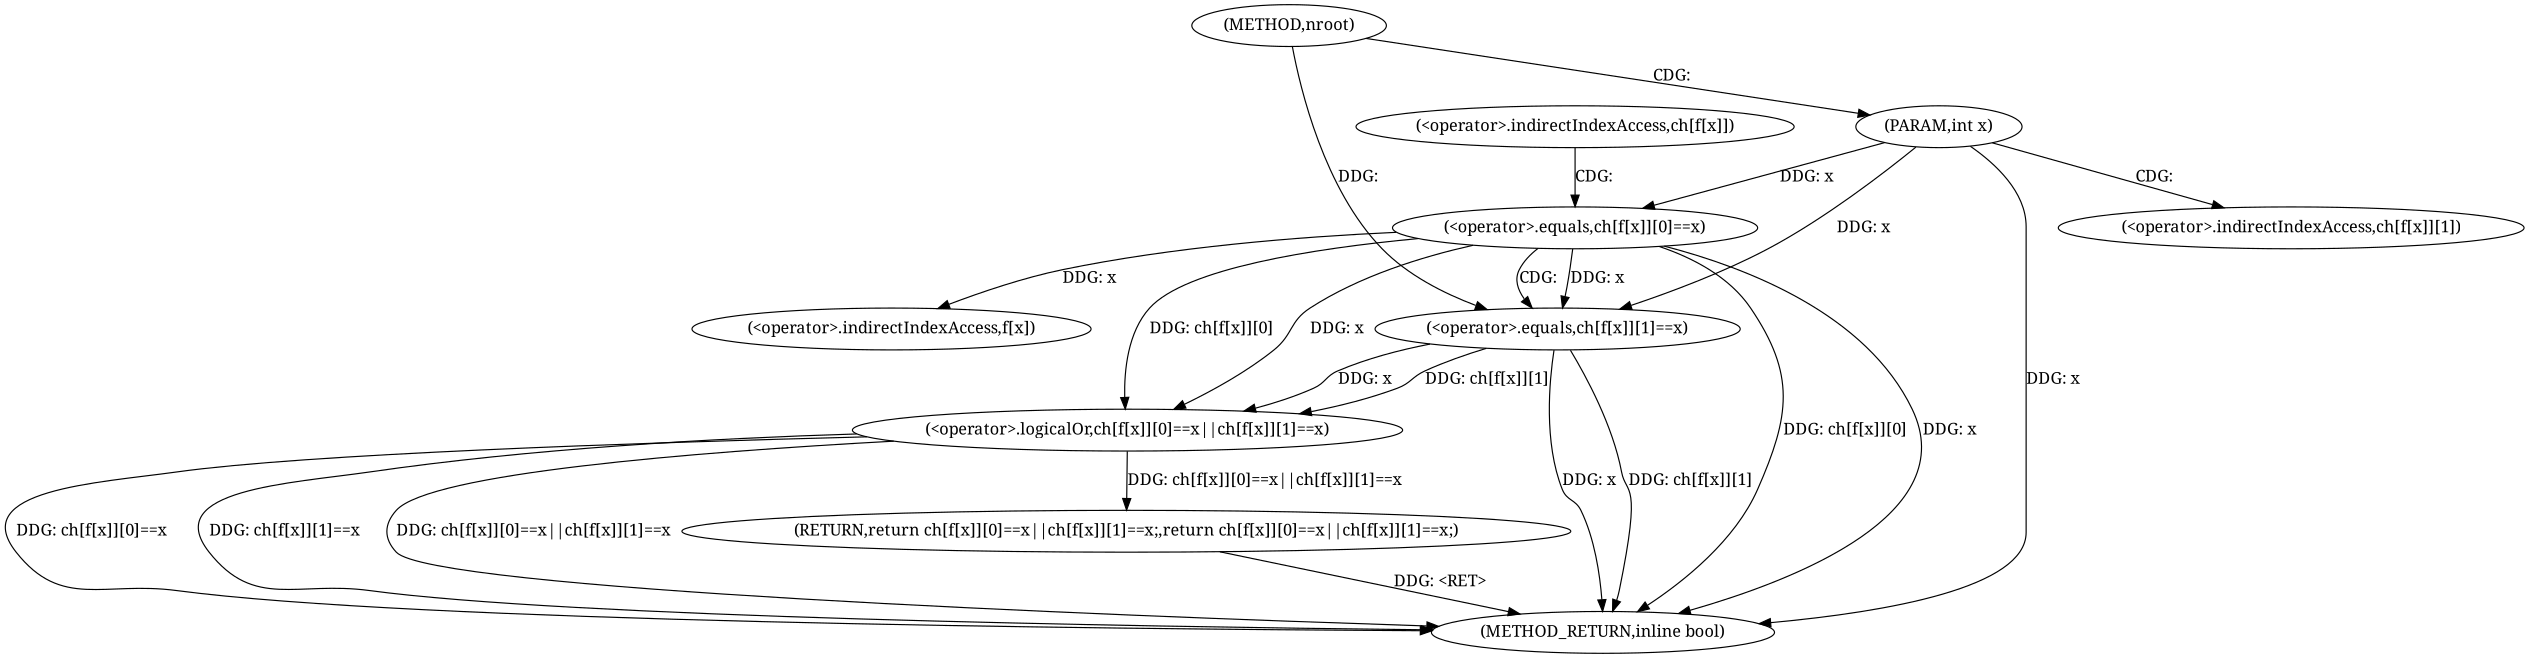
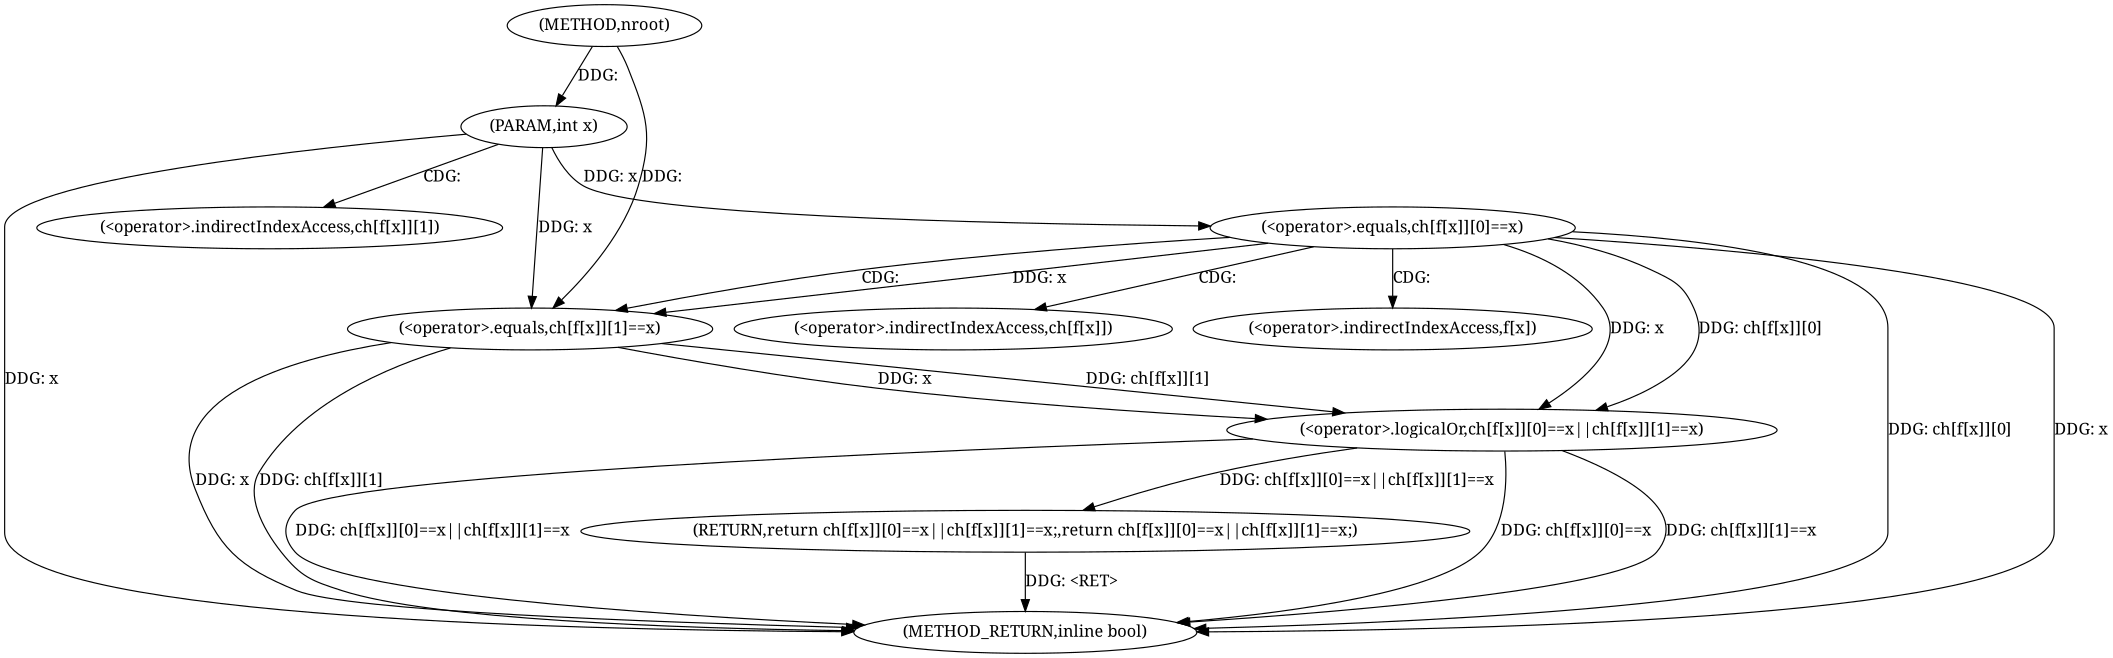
edge "(METHOD,nroot)" -> "(PARAM,int x)": label "CDG: " -> "DDG: "
edge "(<operator>.indirectIndexAccess,ch[f[x]])" -> "(<operator>.equals,ch[f[x]][0]==x)": reversed
edge "(<operator>.equals,ch[f[x]][0]==x)" -> "(<operator>.indirectIndexAccess,f[x])": label "DDG: x" -> "CDG: "
